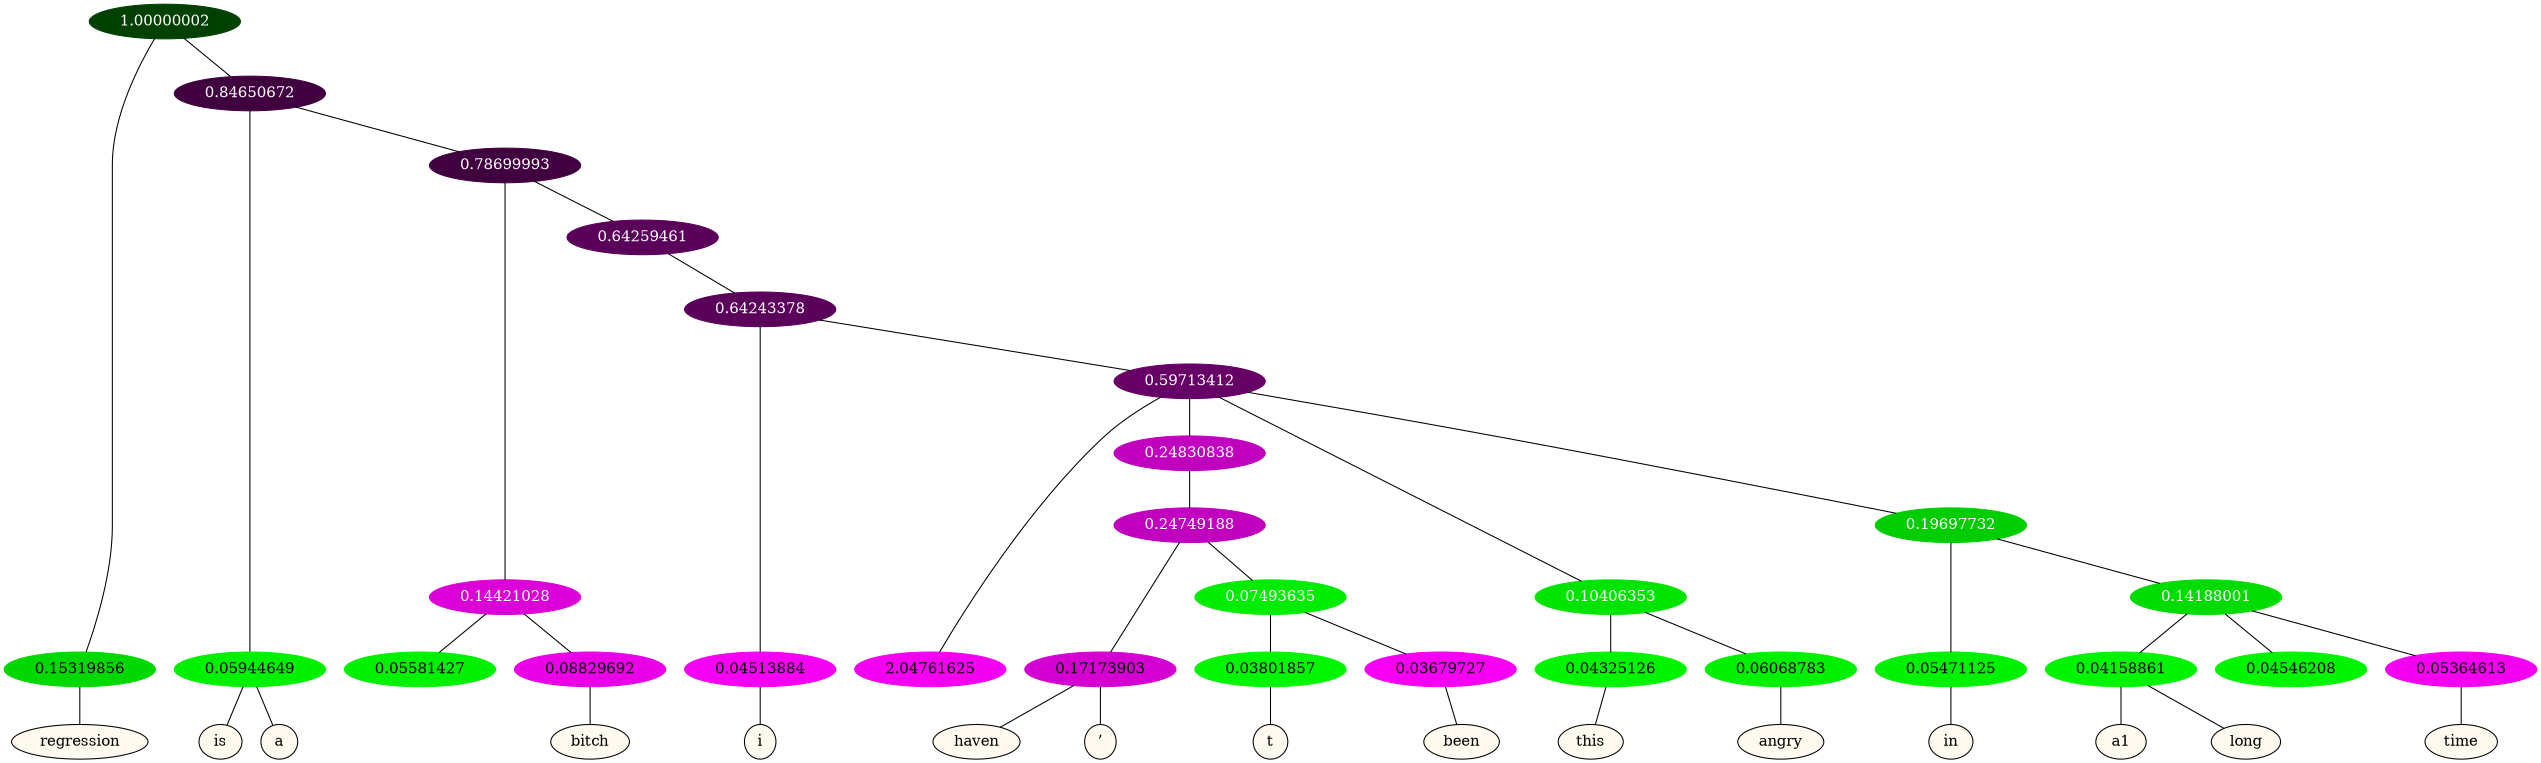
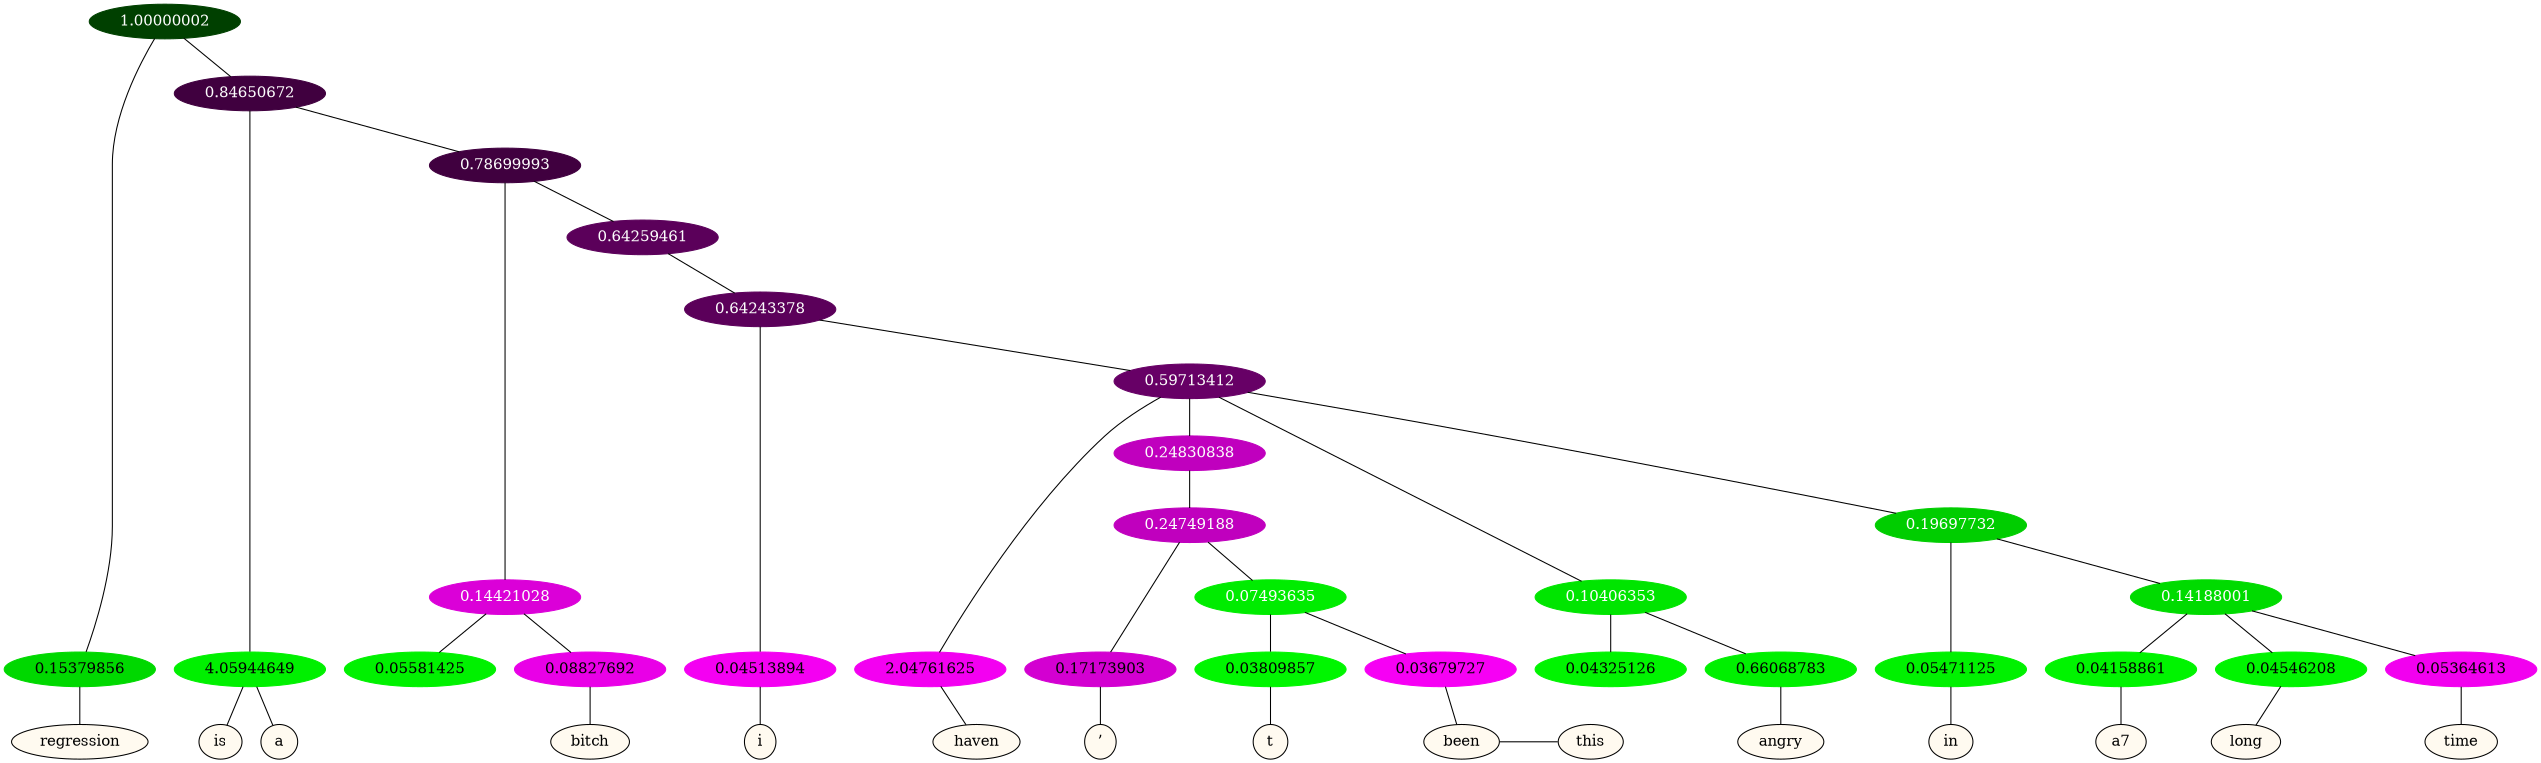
node "0.15319856": label "0.15319856" -> "0.15379856"
node "0.05944649": label "0.05944649" -> "4.05944649"
node "0.05581427": label "0.05581427" -> "0.05581425"
node "0.08829692": label "0.08829692" -> "0.08827692"
node "0.04513884": label "0.04513884" -> "0.04513894"
node "0.03801857": label "0.03801857" -> "0.03809857"
node "0.06068783": label "0.06068783" -> "0.66068783"
edge "0.17173903" -- "haven": now "2.04761625" -- "haven"
edge "0.04325126" -- "this": now "been" -- "this"
edge "0.04158861" -- "long": now "0.04546208" -- "long"
node "a1": label "a1" -> "a7"
